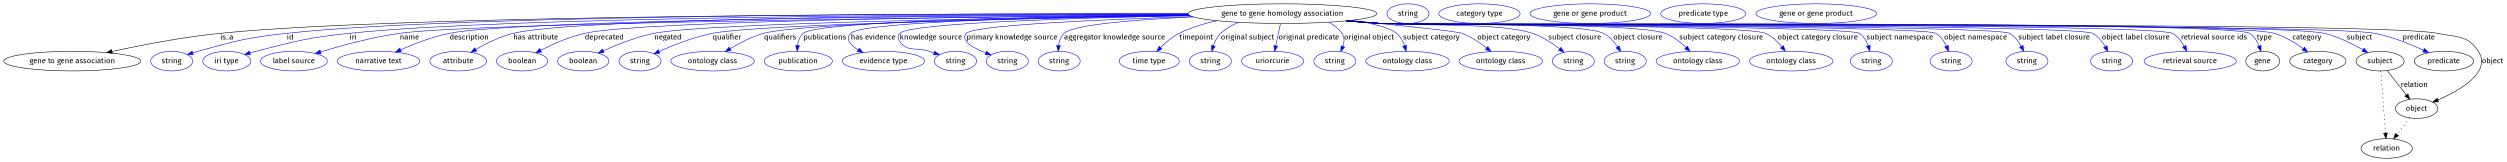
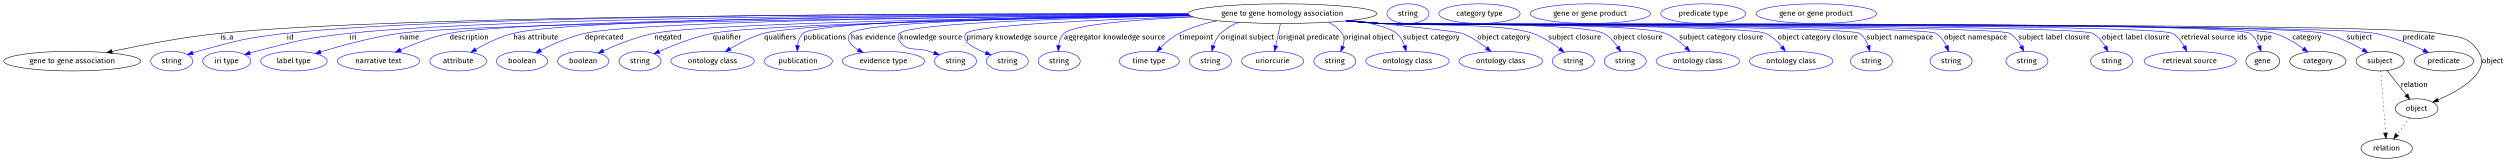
node "label source": label "label source" -> "label type"
